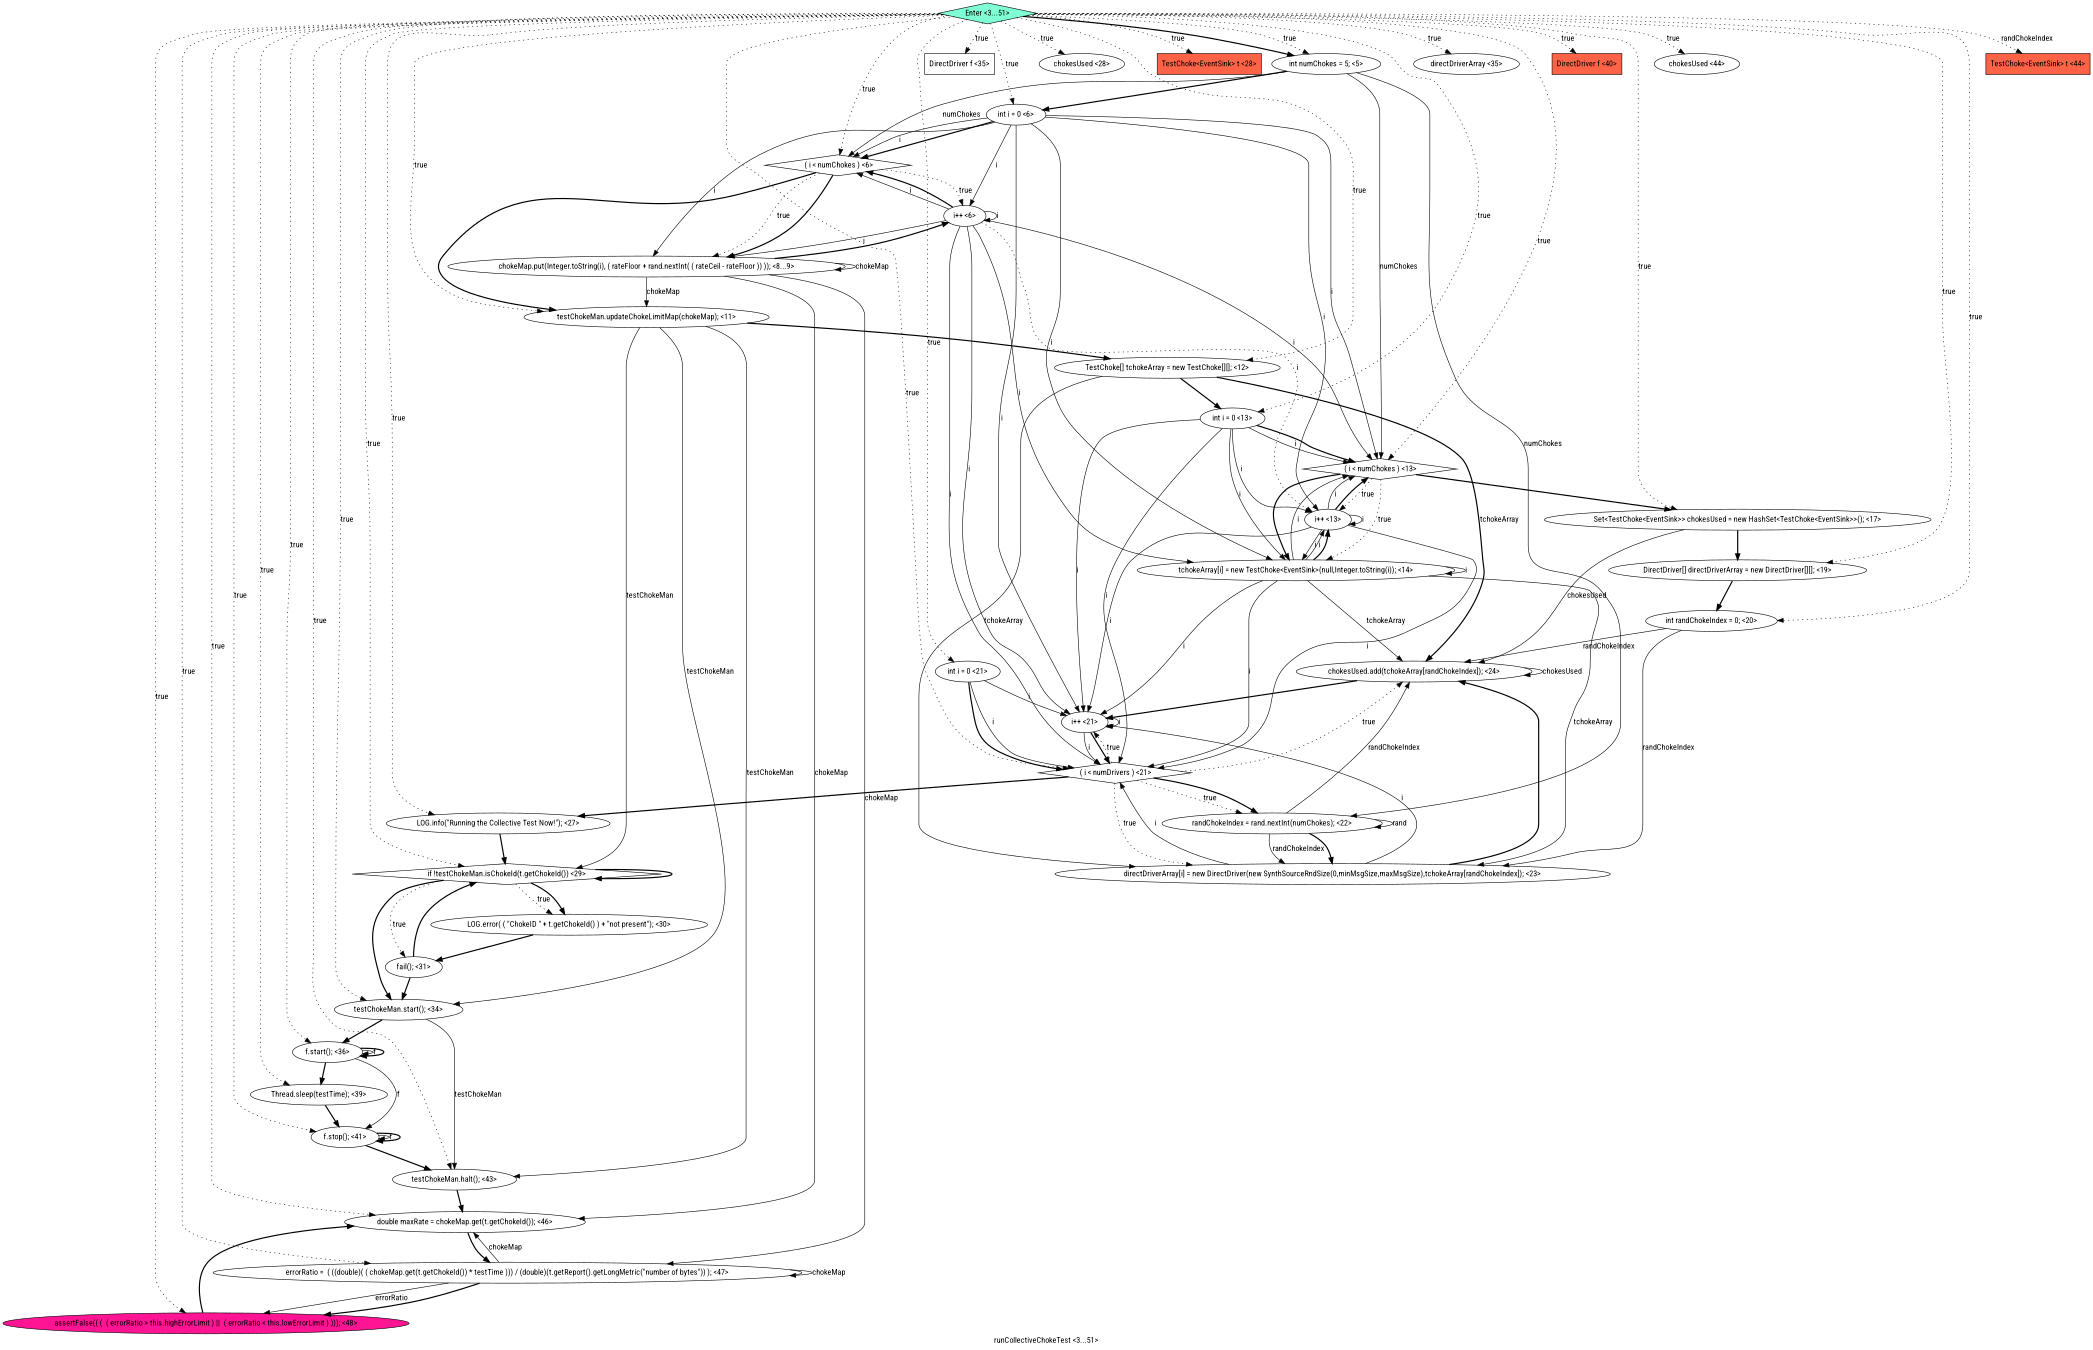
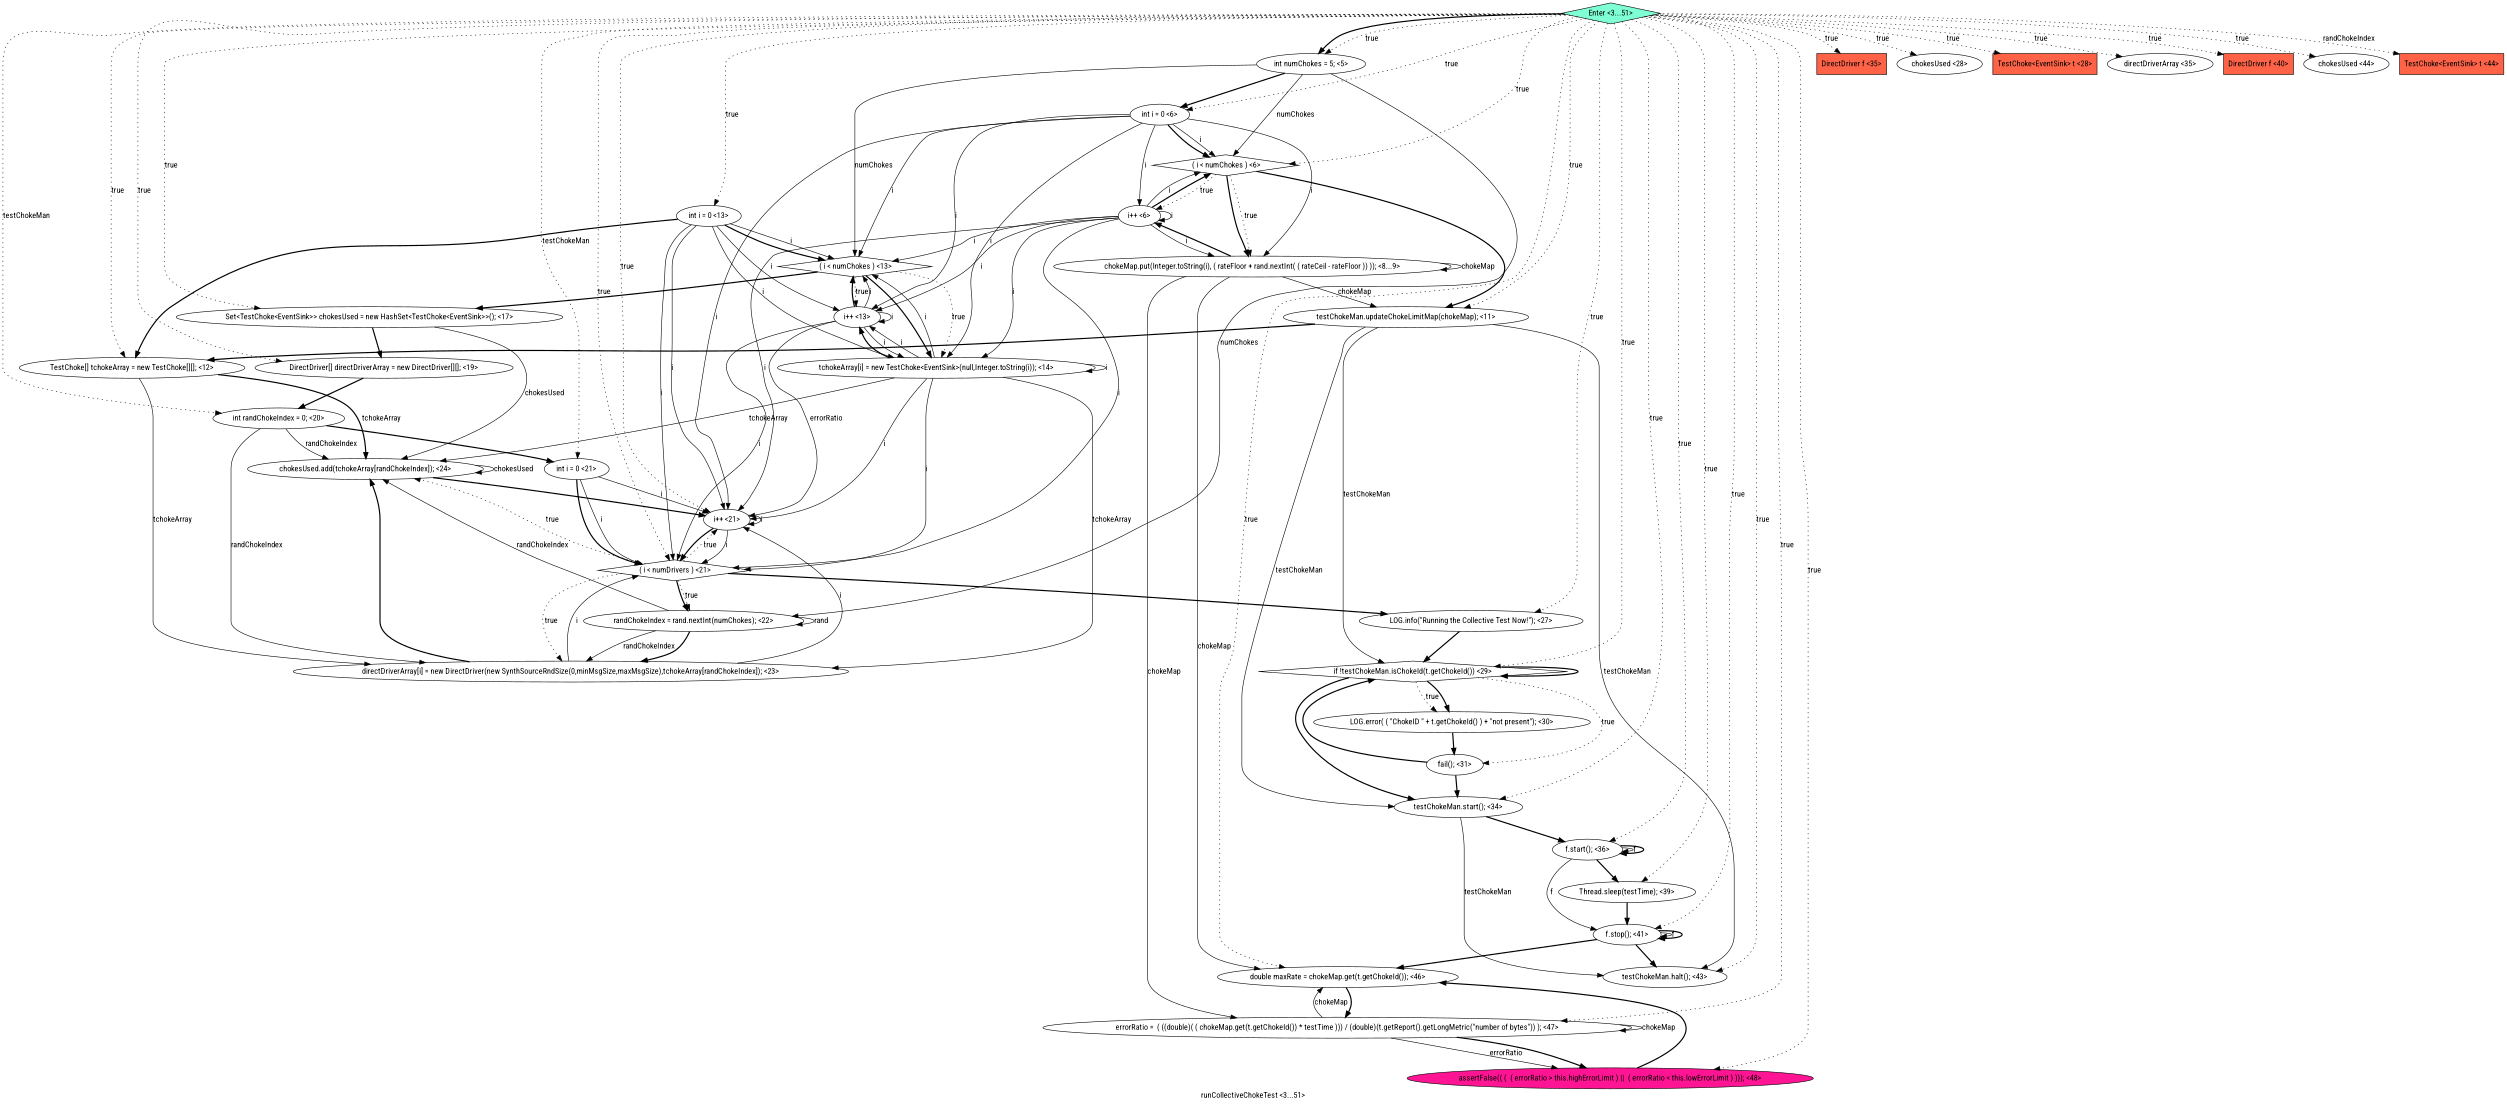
edge "Enter <3...51>" -> "( i < numChokes ) <13>": now "Enter <3...51>" -> "i++ <21>"
node "DirectDriver f <35>": fillcolor white -> tomato
edge "Enter <3...51>" -> "int randChokeIndex = 0; <20>": label "true" -> "testChokeMan"
edge "Enter <3...51>" -> "int i = 0 <21>": label "true" -> "testChokeMan"
edge "i++ <6>" -> "i++ <13>": style dotted -> solid
edge "TestChoke[] tchokeArray = new TestChoke[][]; <12>" -> "int i = 0 <13>": reversed
edge "int randChokeIndex = 0; <20>" -> "int i = 0 <21>": added
edge "i++ <13>" -> "i++ <21>": label "i" -> "errorRatio"
edge "testChokeMan.halt(); <43>" -> "double maxRate = chokeMap.get(t.getChokeId()); <46>": now "f.stop(); <41>" -> "double maxRate = chokeMap.get(t.getChokeId()); <46>"
